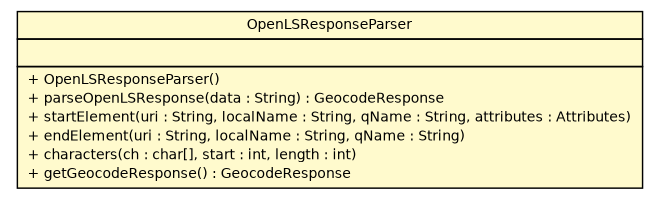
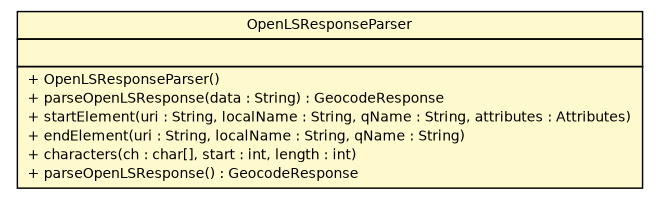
node "OpenLSResponseParser": text "+ getGeocodeResponse() : GeocodeResponse" -> "+ parseOpenLSResponse() : GeocodeResponse"
